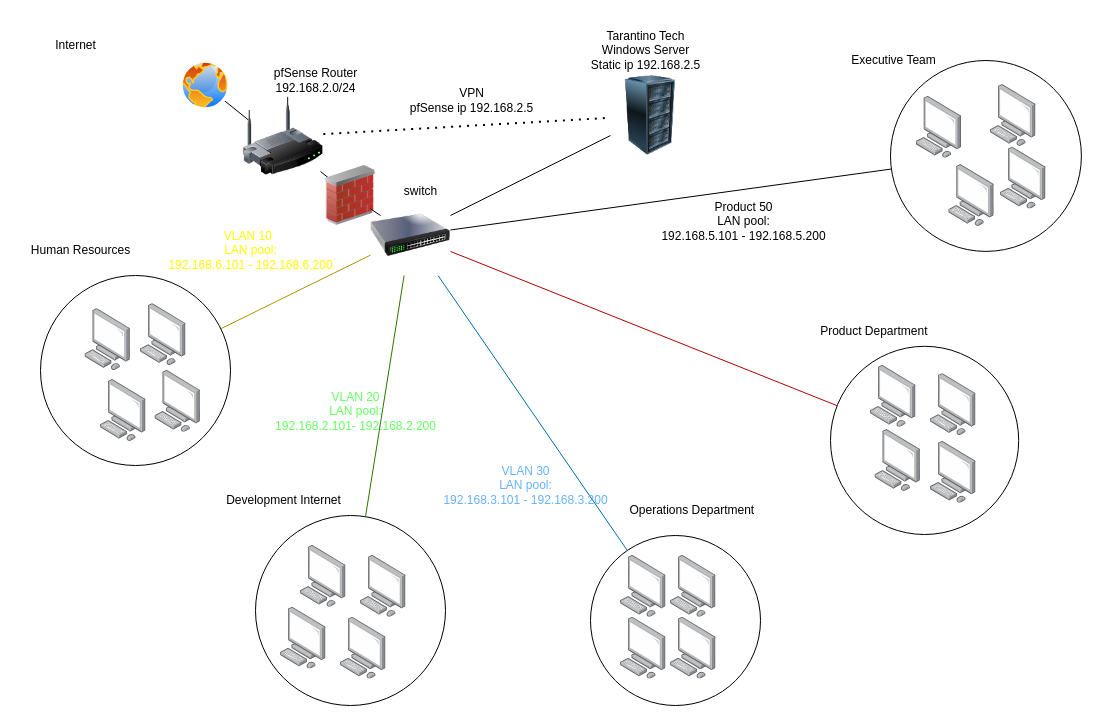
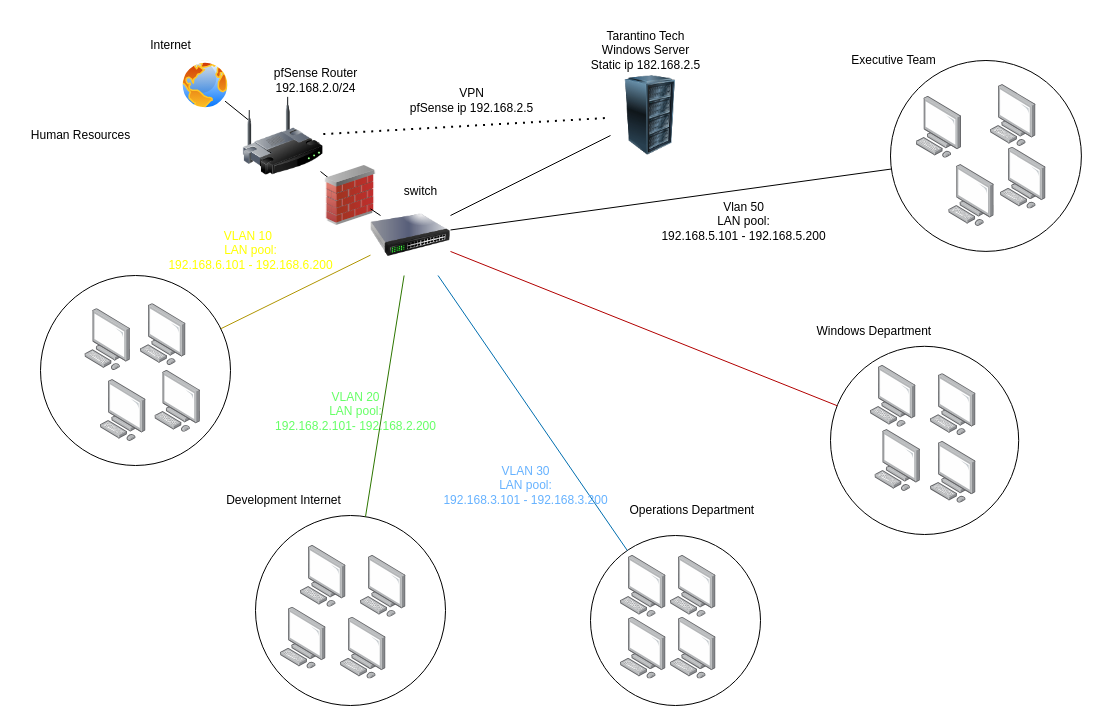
node "Internet": moved (76, 46) -> (171, 46)
node "Tarantino Tech Windows Server Static ip 192.168.2.5": label "Tarantino Tech Windows Server Static ip 192.168.2.5" -> "Tarantino Tech Windows Server Static ip 182.168.2.5"
node "Product 50 LAN pool: 192.168.5.101 - 192.168.5.200": label "Product 50 LAN pool: 192.168.5.101 - 192.168.5.200" -> "Vlan 50 LAN pool: 192.168.5.101 - 192.168.5.200"
node "Human Resources": moved (81, 251) -> (81, 136)
node "Product Department": label "Product Department" -> "Windows Department"
